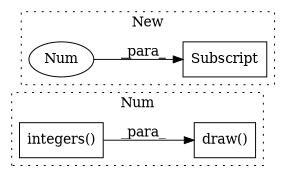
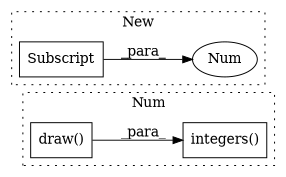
edge "Num" -> "Subscript": reversed
edge "integers()" -> "draw()": reversed
